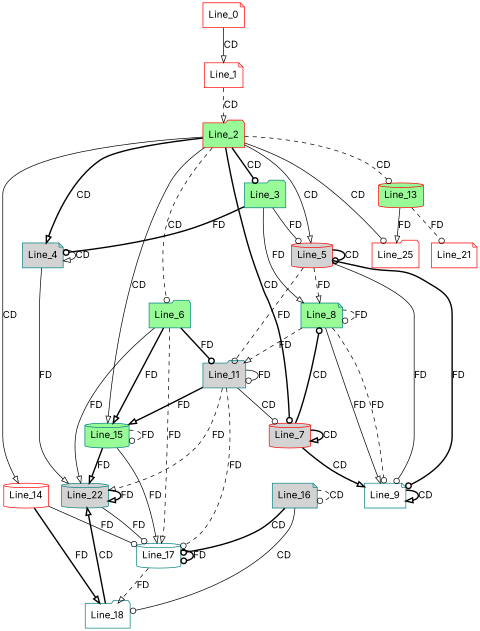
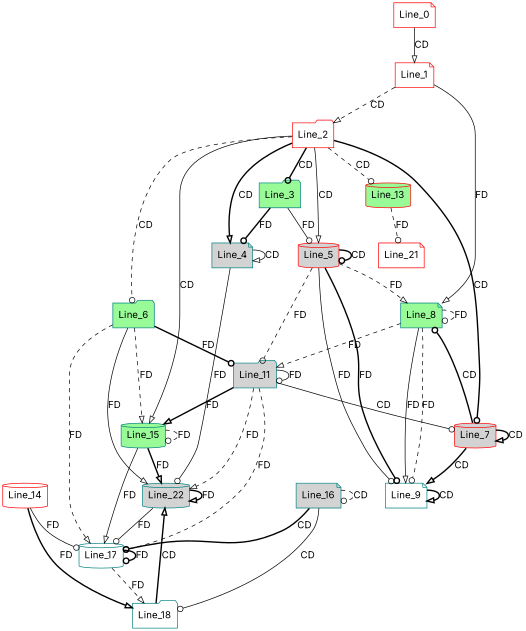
node "Line_2": fillcolor palegreen -> white
edge "Line_2" -> "Line_14": removed, label "CD"
node "Line_25": removed
edge "Line_3" -> "Line_8": now "Line_1" -> "Line_8"
edge "Line_6" -> "Line_15": style bold -> dashed
edge "Line_4" -> "Line_22": arrowhead onormal -> odot
